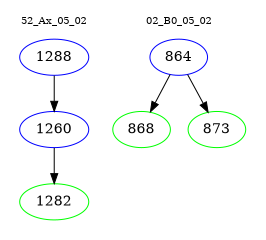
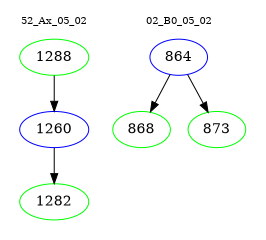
node "1288": color blue -> green
